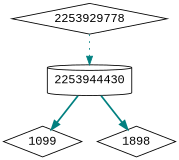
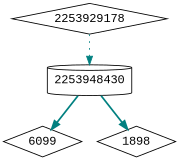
node "2253929778": label "2253929778" -> "2253929178"
node "2253944430": label "2253944430" -> "2253948430"
node "1099": label "1099" -> "6099"
